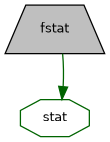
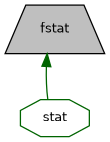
edge "fstat" -> "stat": reversed
